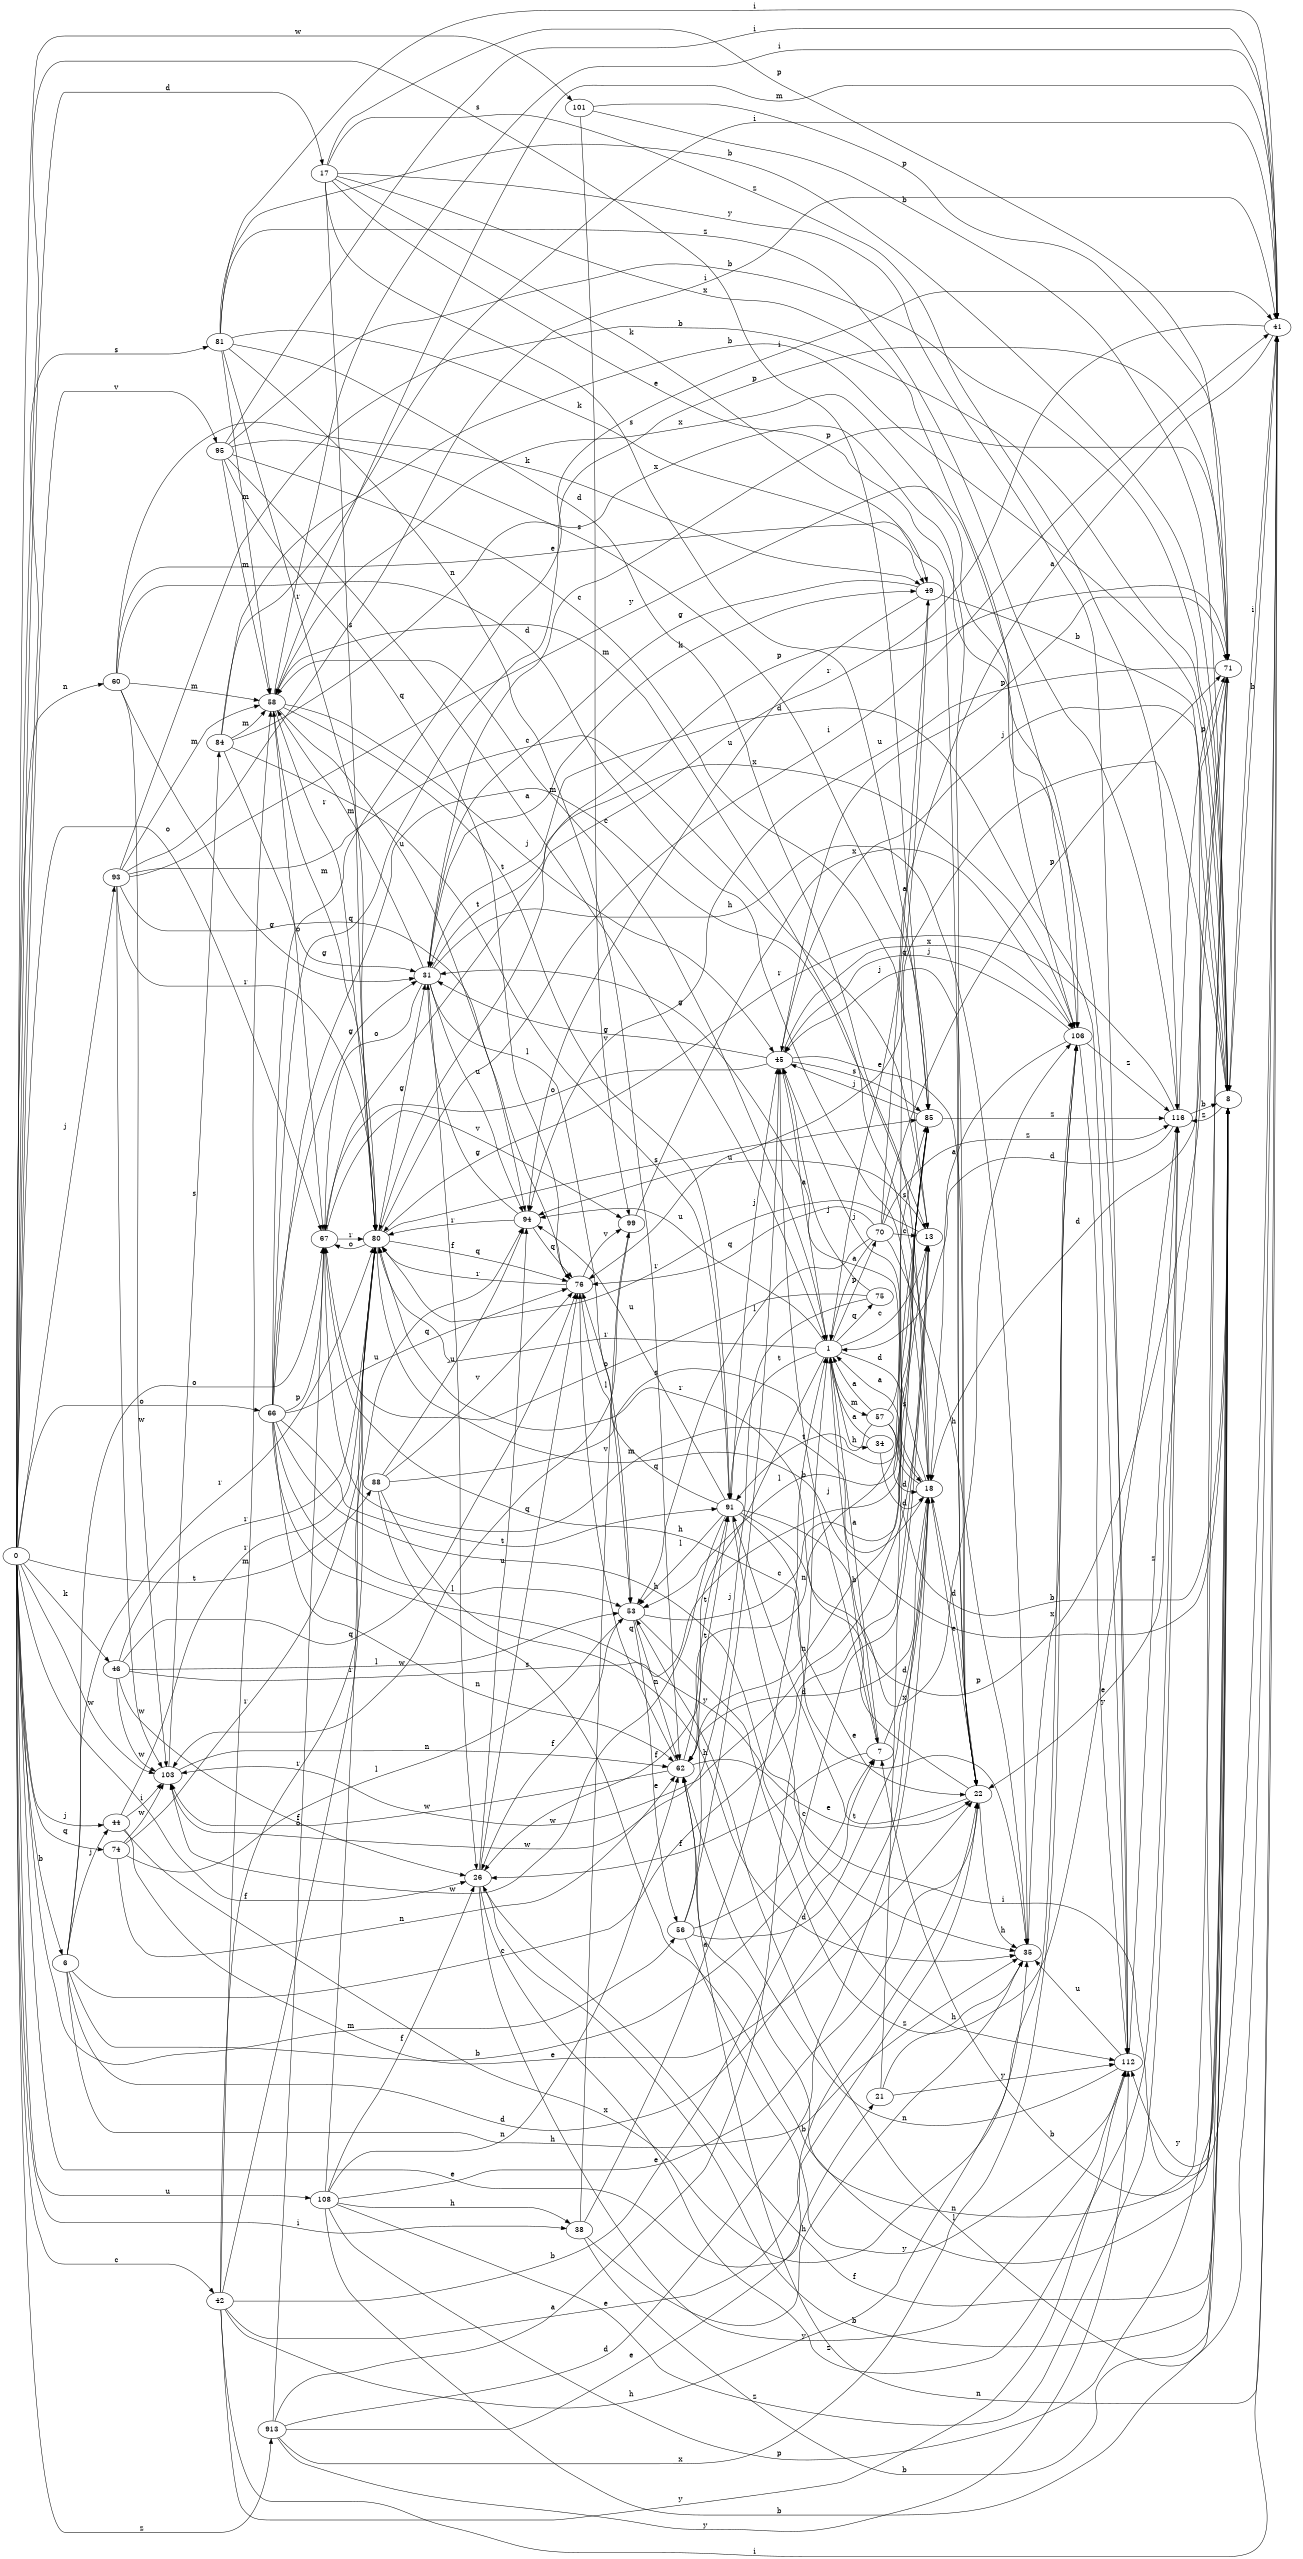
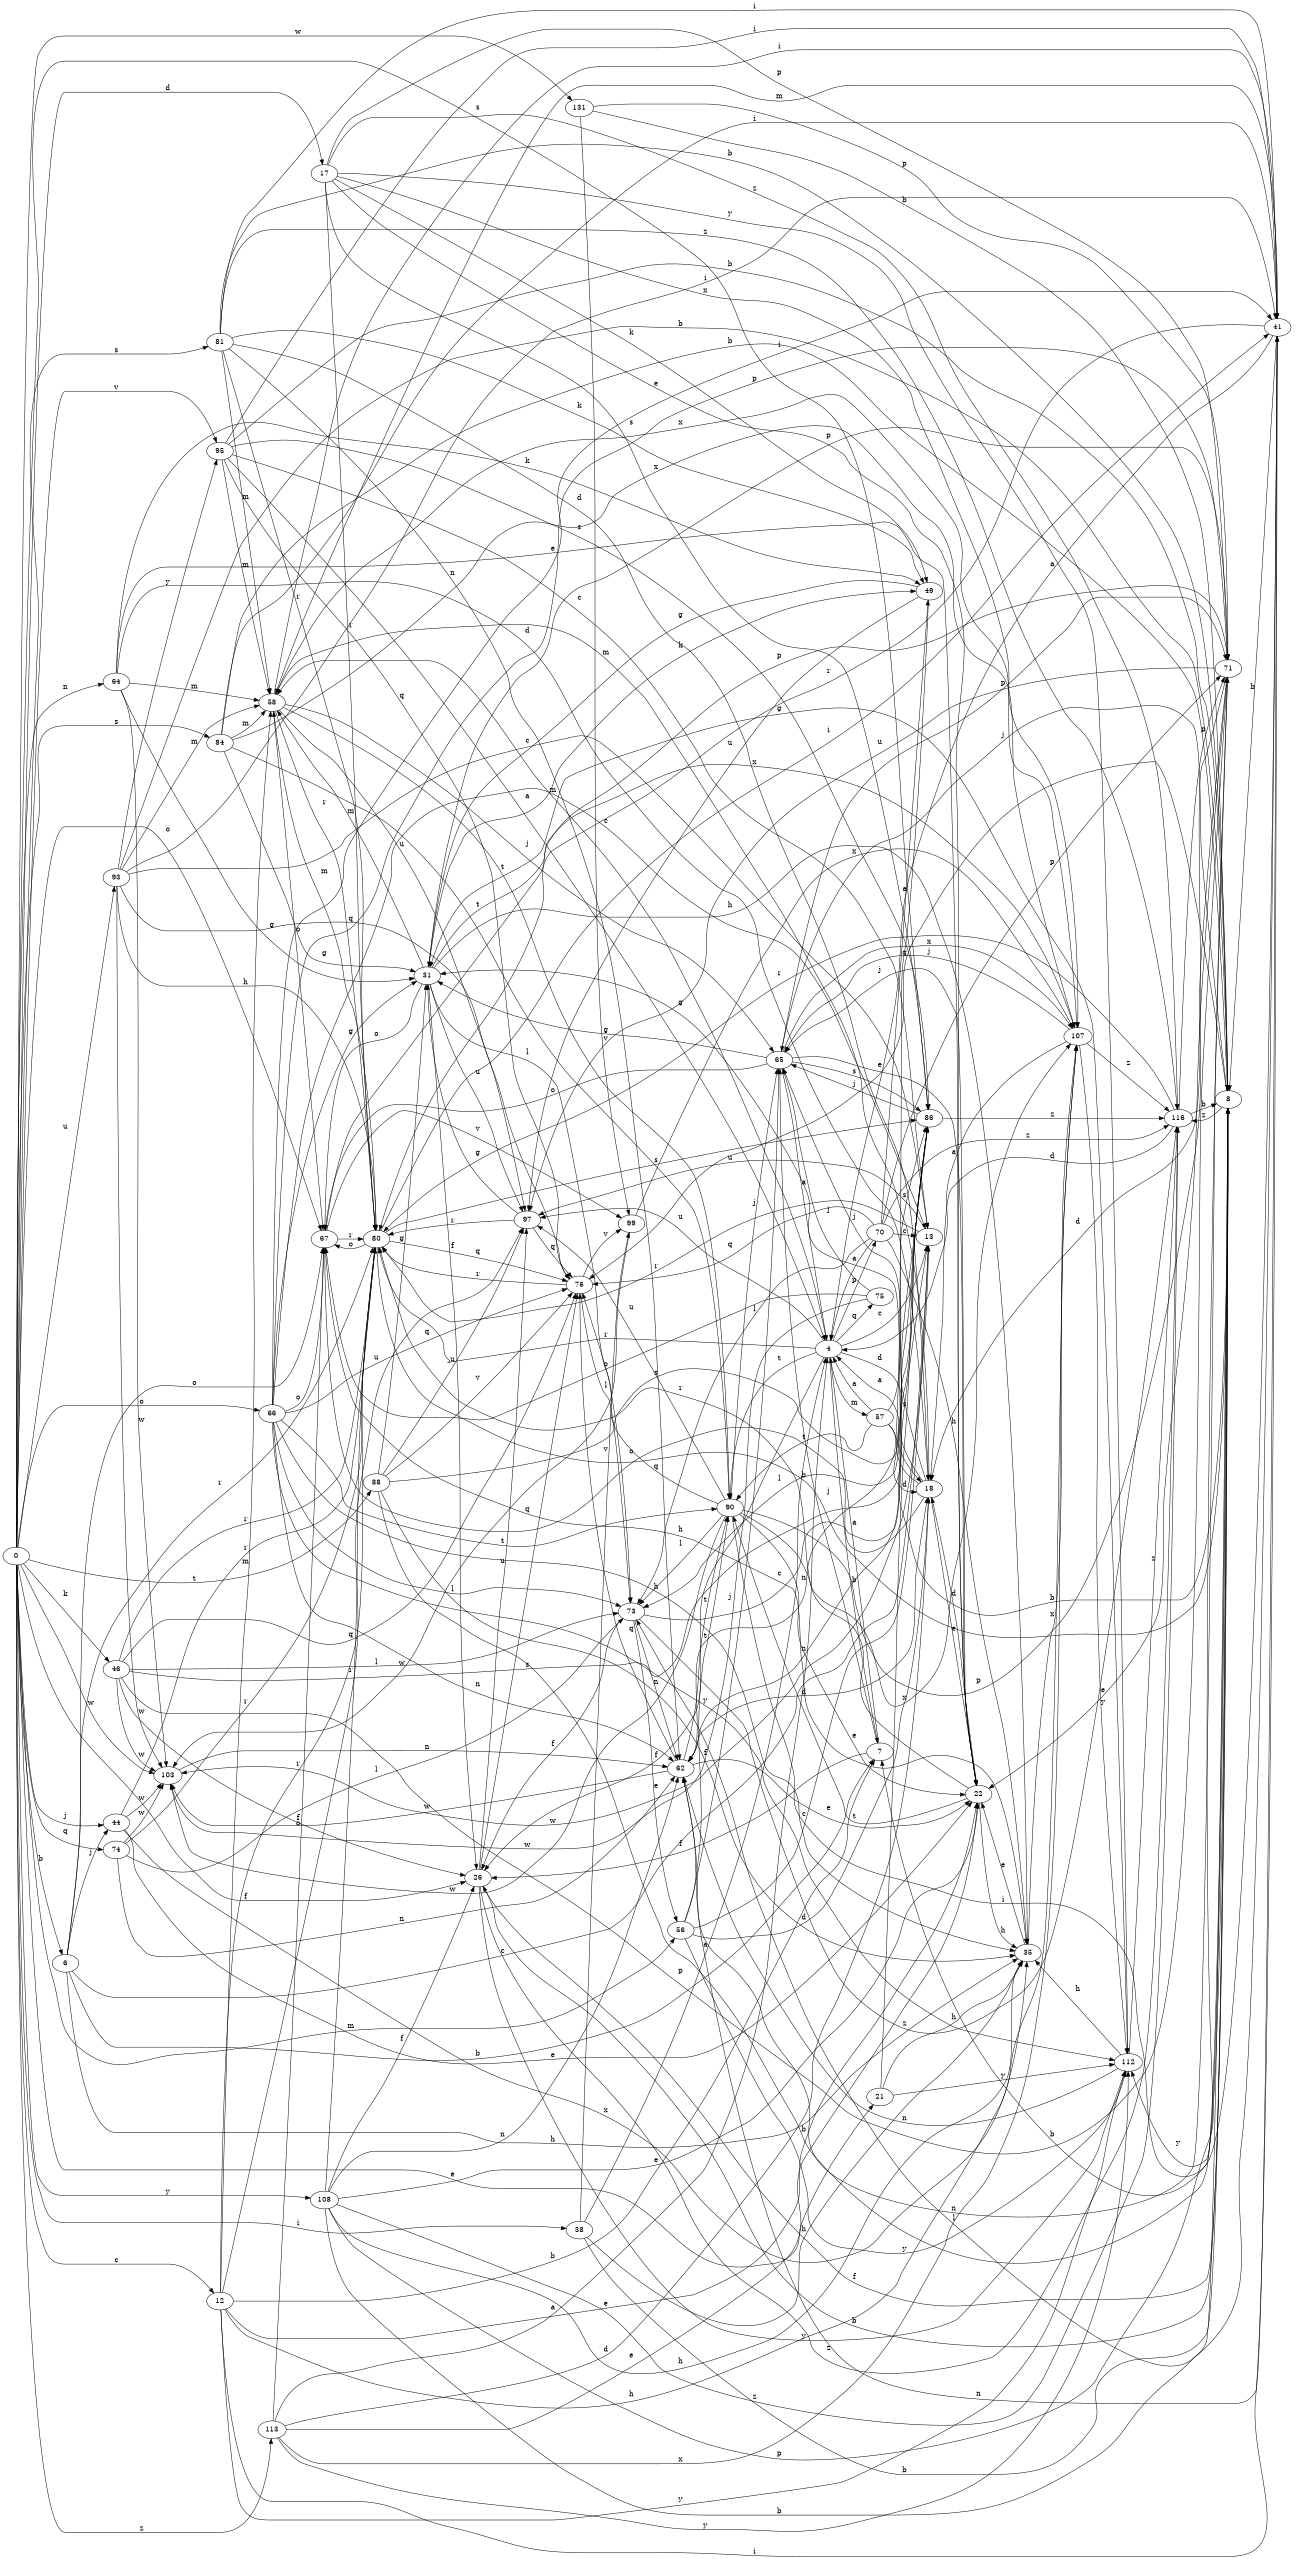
node "101": label "101" -> "131"
edge "17" -> "80": label "s" -> "r"
node "60": label "60" -> "64"
edge "112" -> "31": label "d" -> "g"
edge "49" -> "8": removed, label "b"
edge "8" -> "41": removed, label "i"
edge "93" -> "112": now "93" -> "95"
edge "93" -> "80": label "r" -> "h"
node "106": label "106" -> "107"
node "45": label "45" -> "65"
edge "80" -> "31": now "88" -> "31"
node "85": label "85" -> "86"
edge "0" -> "93": label "j" -> "u"
node "94": label "94" -> "97"
edge "103" -> "84": now "0" -> "84"
node "1": label "1" -> "4"
edge "66" -> "67": label "p" -> "o"
node "34": removed
edge "18" -> "67": label "m" -> "o"
node "91": label "91" -> "90"
node "53": label "53" -> "73"
edge "7" -> "18": removed, label "d"
edge "88" -> "35": label "h" -> "f"
edge "44" -> "103": label "i" -> "w"
edge "35" -> "22": added, label "e"
edge "46" -> "71": added, label "p"
edge "112" -> "35": label "u" -> "h"
edge "6" -> "18": removed, label "d"
edge "0" -> "108": label "u" -> "y"
edge "108" -> "38": now "108" -> "35"
node "42": label "42" -> "12"
node "913": label "913" -> "113"
